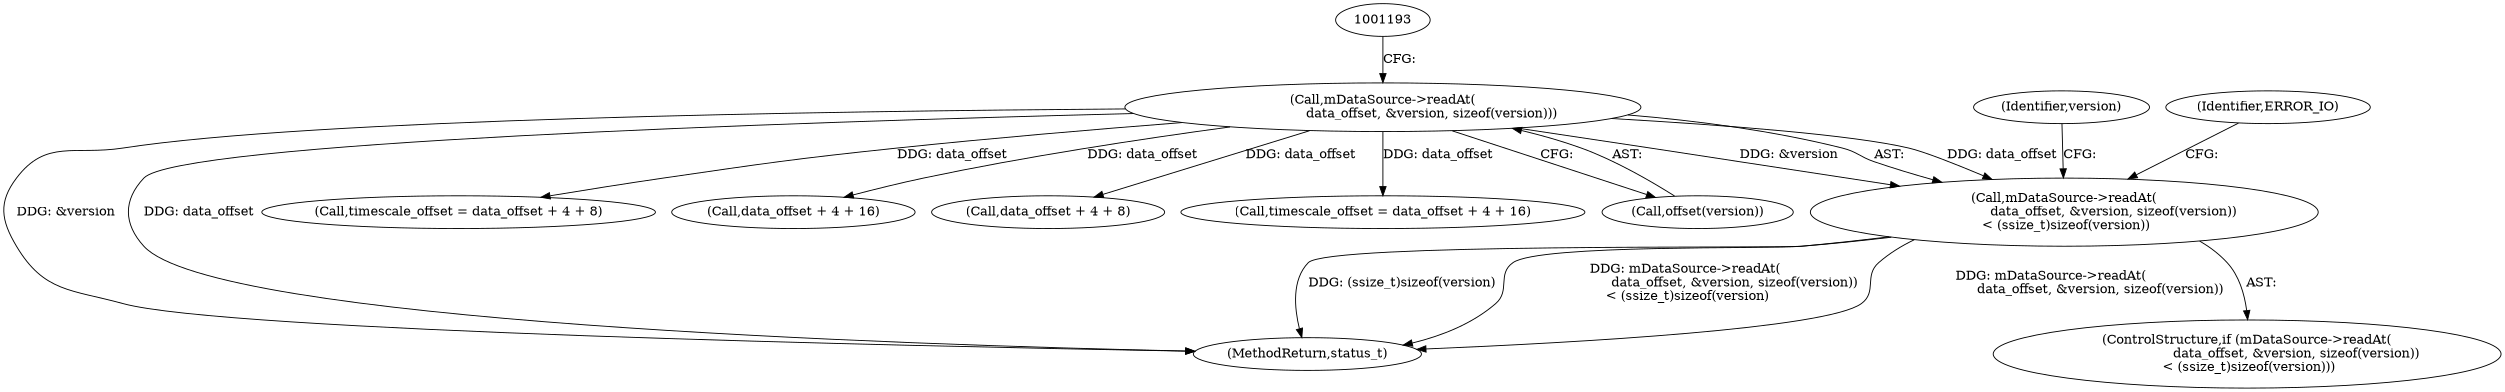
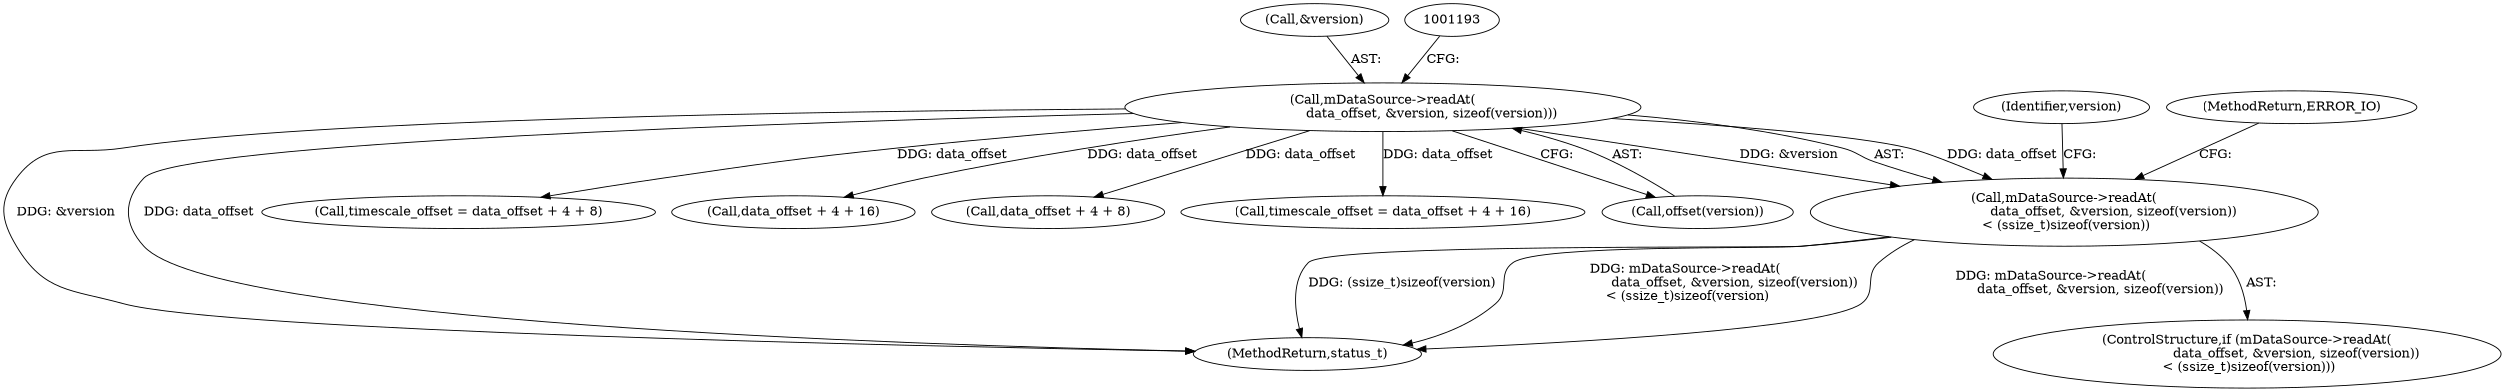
node "(Call,&version)": added
node "(Identifier,ERROR_IO)": label "(Identifier,ERROR_IO)" -> "(MethodReturn,ERROR_IO)"
